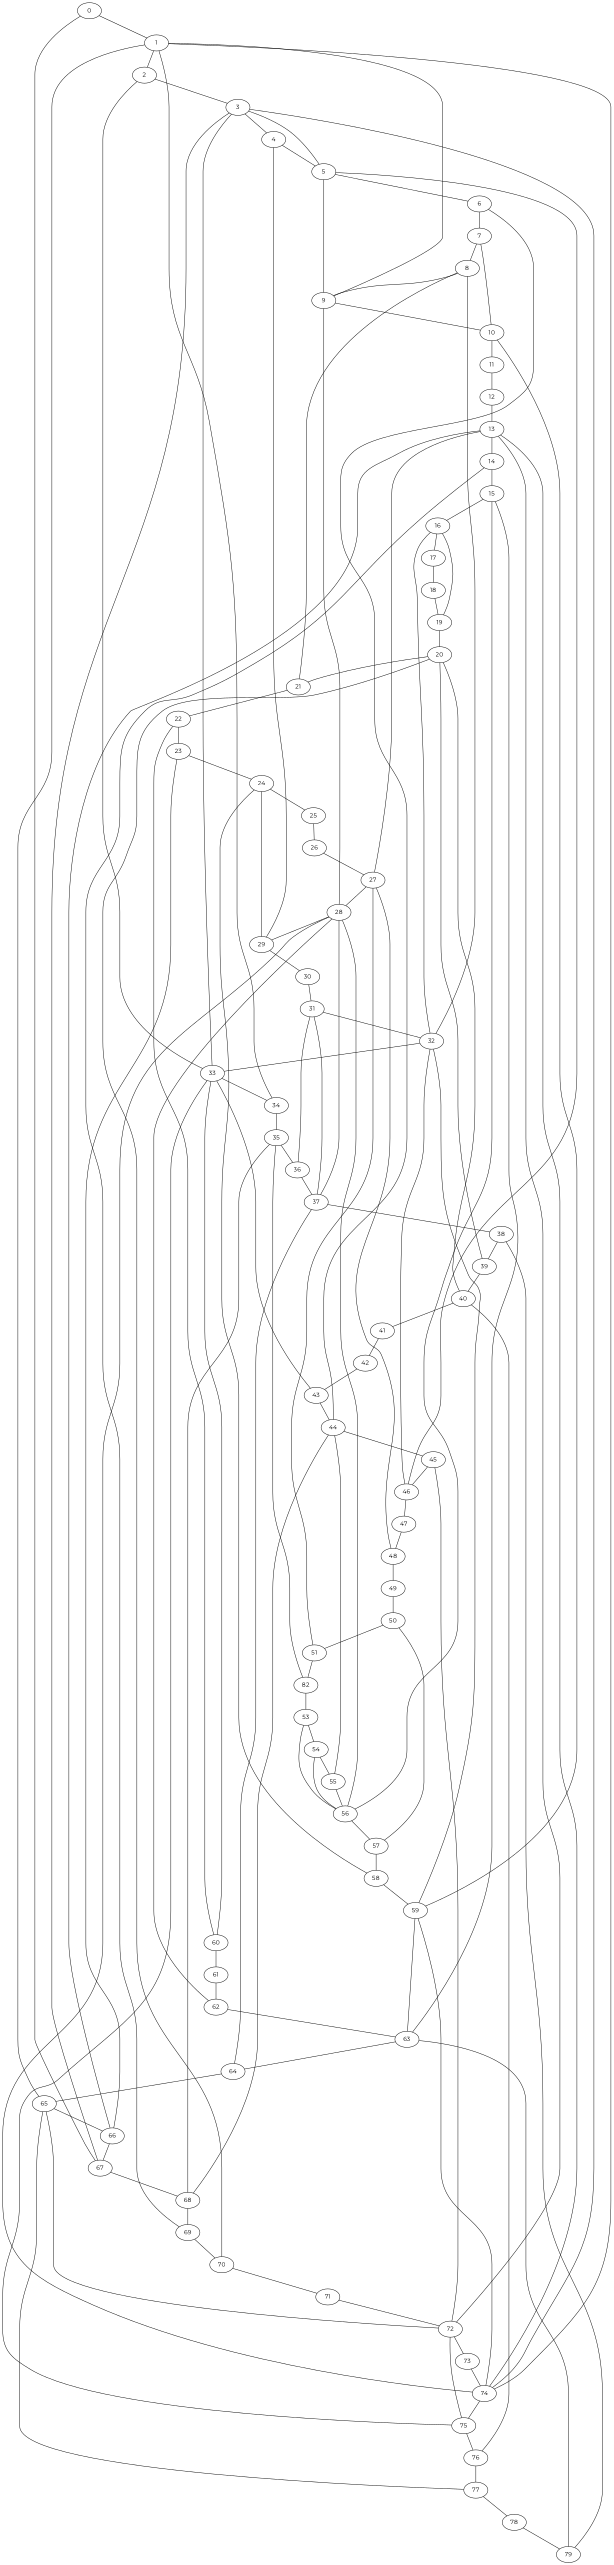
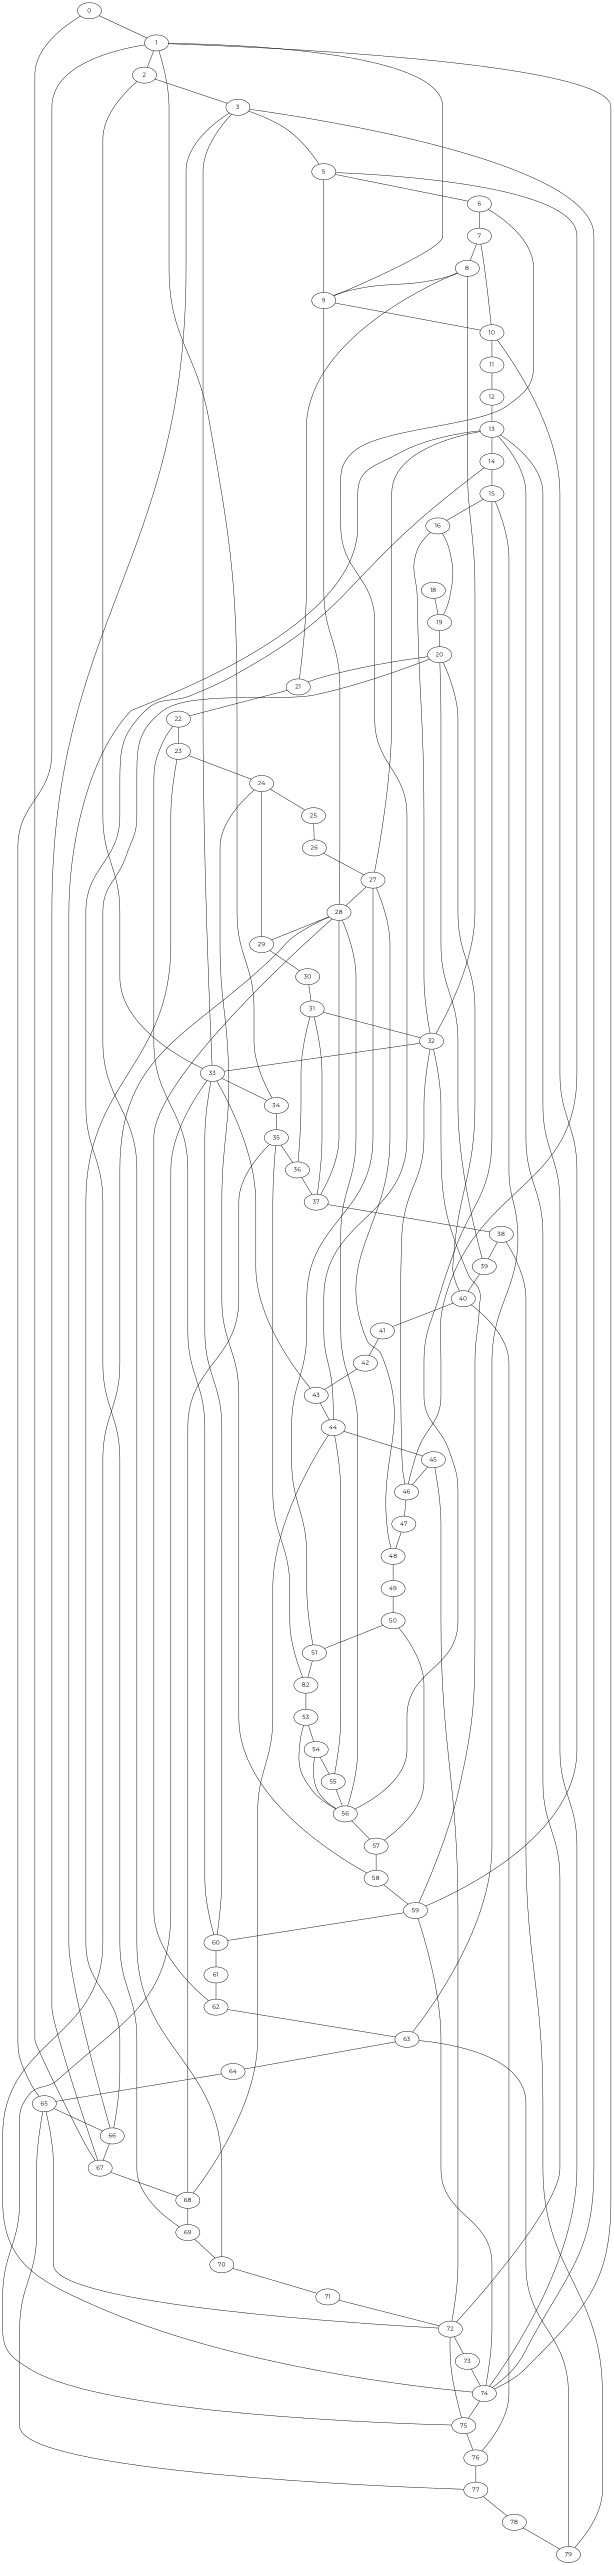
node "4": removed
node "17": removed
edge "37" -- "64": removed
edge "59" -- "63": now "59" -- "60"
